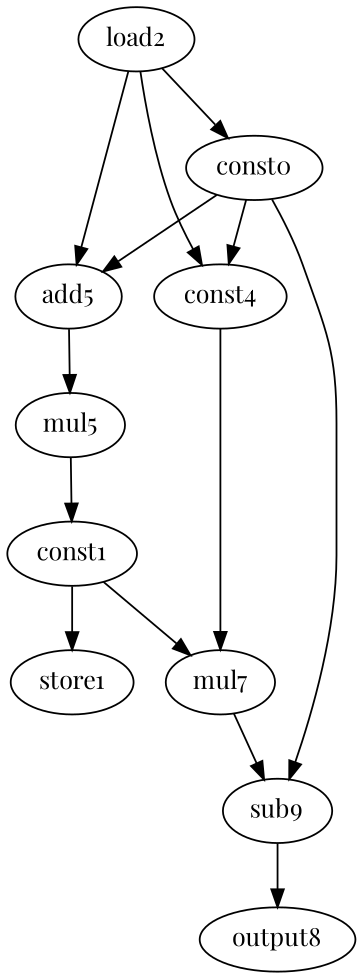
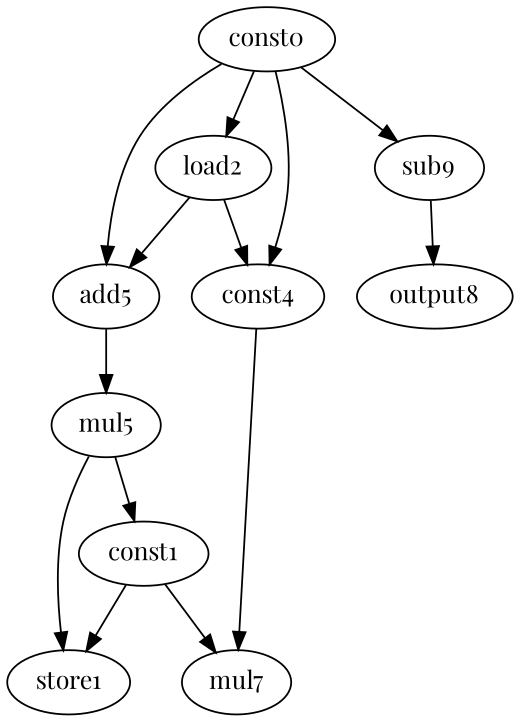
edge "load2" -> "const0": reversed
edge "mul5" -> "store1": added
edge "mul7" -> "sub9": removed
